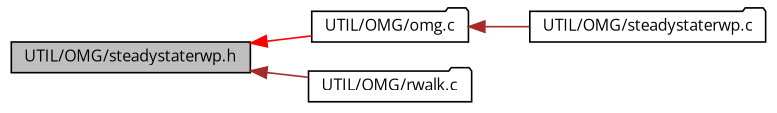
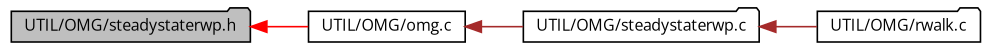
node "UTIL/OMG/omg.c": shape folder -> box
node "UTIL/OMG/steadystaterwp.h": shape box -> folder
edge "UTIL/OMG/rwalk.c" -> "UTIL/OMG/steadystaterwp.h": now "UTIL/OMG/rwalk.c" -> "UTIL/OMG/steadystaterwp.c"
